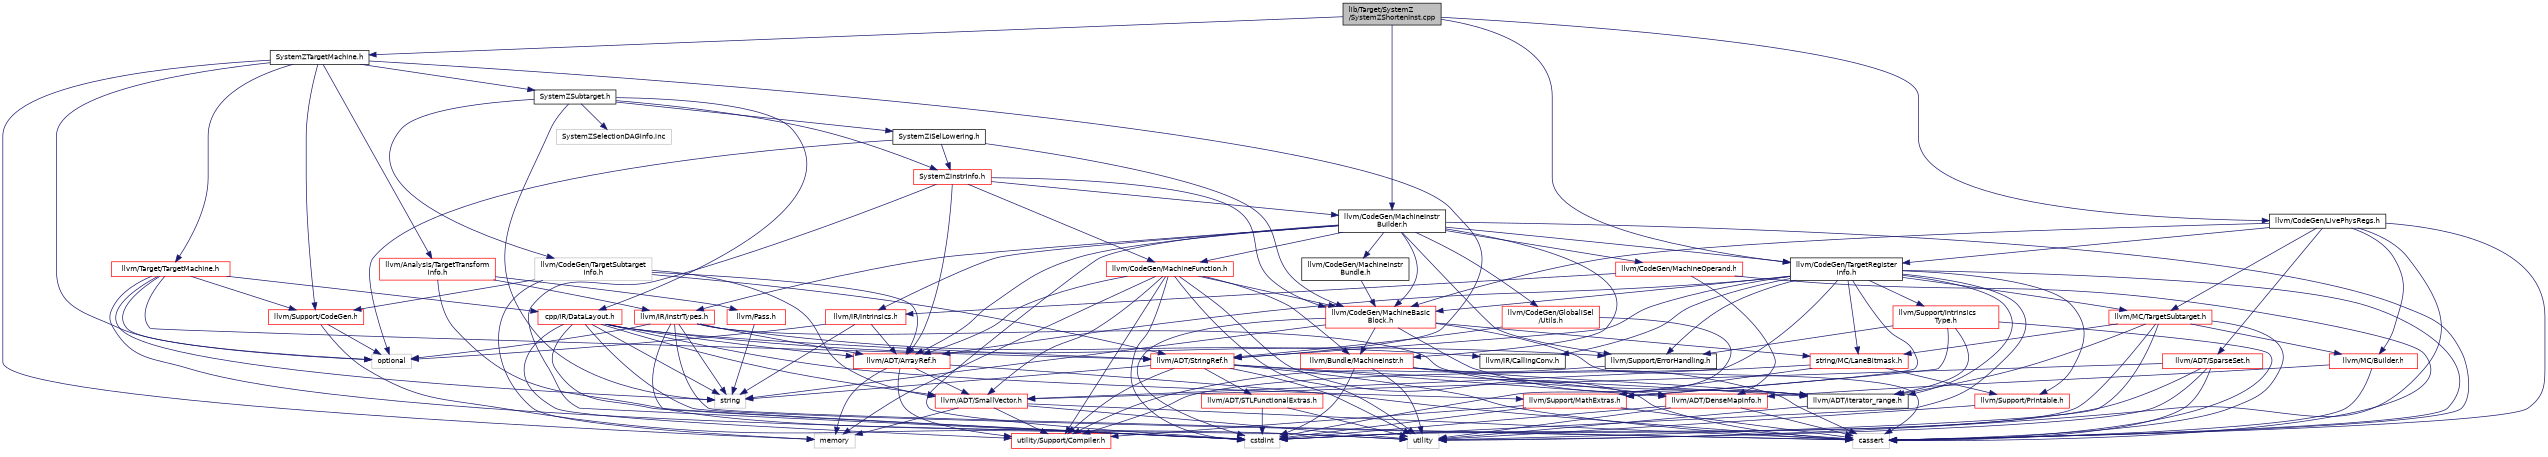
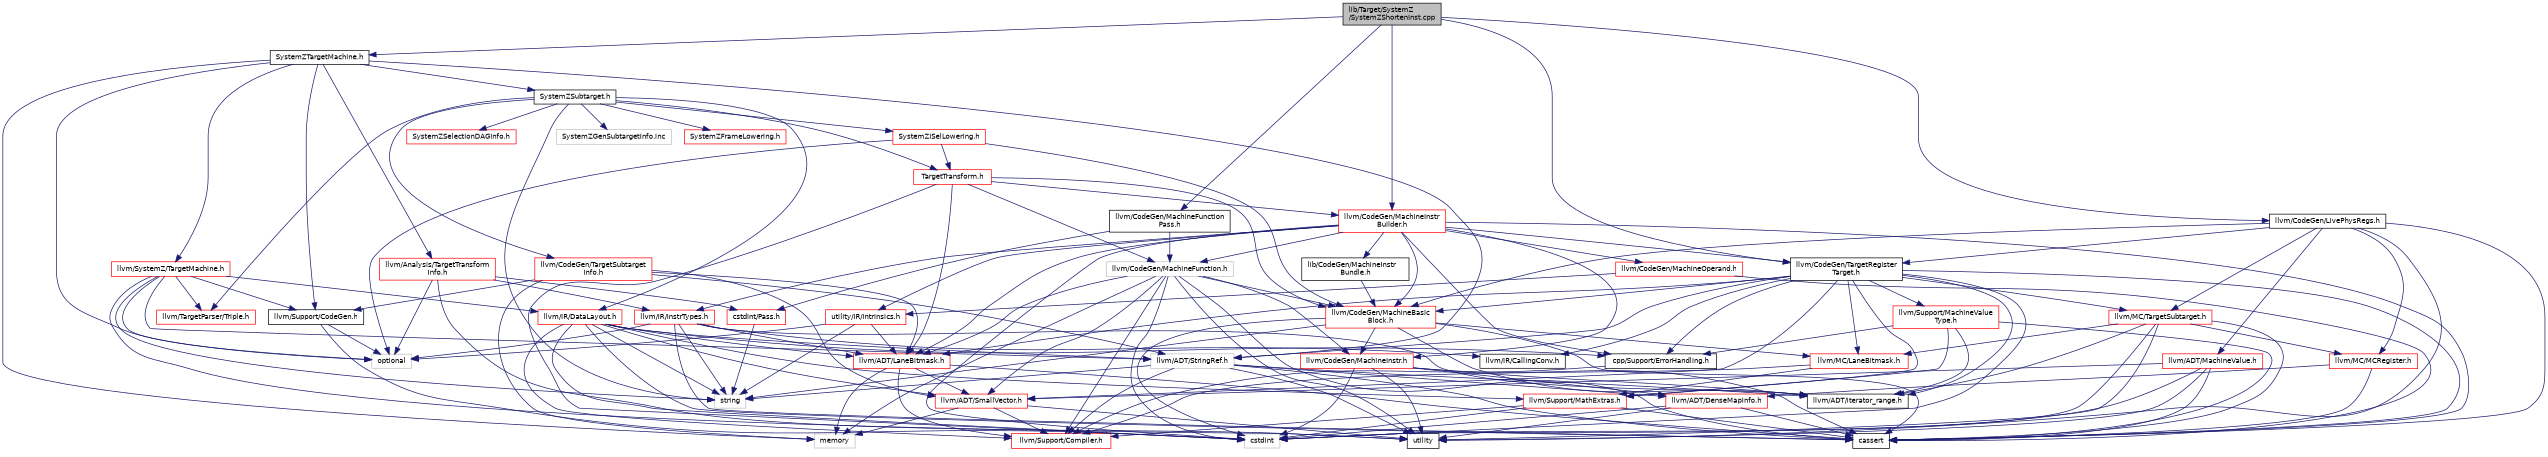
node "SystemZSelectionDAGInfo.h": added
node "SystemZSelectionDAGInfo.inc": label "SystemZSelectionDAGInfo.inc" -> "SystemZGenSubtargetInfo.inc"
node "SystemZFrameLowering.h": added
node "SystemZISelLowering.h": color black -> red
node "SystemZInstrInfo.h": label "SystemZInstrInfo.h" -> "TargetTransform.h"
node "llvm/CodeGen/MachineFunction Pass.h": added
node "llvm/CodeGen/MachineInstr Builder.h": color black -> red
node "llvm/Target/TargetMachine.h": label "llvm/Target/TargetMachine.h" -> "llvm/SystemZ/TargetMachine.h"
node "llvm/CodeGen/TargetSubtarget Info.h": color grey75 -> red
node "llvm/CodeGen/MachineFunction.h": color red -> grey75
node "llvm/CodeGen/MachineInstr Bundle.h": label "llvm/CodeGen/MachineInstr Bundle.h" -> "lib/CodeGen/MachineInstr Bundle.h"
node "llvm/CodeGen/TargetRegister Info.h": label "llvm/CodeGen/TargetRegister Info.h" -> "llvm/CodeGen/TargetRegister Target.h"
edge "llvm/Analysis/TargetTransform Info.h" -> "optional": added
node "llvm/TargetParser/Triple.h": added
node "llvm/Support/CodeGen.h": color red -> black
node "cpp/IR/DataLayout.h": label "cpp/IR/DataLayout.h" -> "llvm/IR/DataLayout.h"
node "llvm/Pass.h": label "llvm/Pass.h" -> "cstdint/Pass.h"
node "llvm/IR/Intrinsics.h": label "llvm/IR/Intrinsics.h" -> "utility/IR/Intrinsics.h"
node "llvm/CodeGen/GlobalISel /Utils.h": removed
node "llvm/Support/Intrinsics Type.h": label "llvm/Support/Intrinsics Type.h" -> "llvm/Support/MachineValue Type.h"
edge "llvm/CodeGen/MachineOperand.h" -> "llvm/ADT/DenseMapInfo.h": removed
node "llvm/ADT/ArrayRef.h": label "llvm/ADT/ArrayRef.h" -> "llvm/ADT/LaneBitmask.h"
node "llvm/ADT/StringRef.h": color red -> grey75
node "llvm/Bundle/MachineInstr.h": label "llvm/Bundle/MachineInstr.h" -> "llvm/CodeGen/MachineInstr.h"
node "llvm/Support/ErrorHandling.h": label "llvm/Support/ErrorHandling.h" -> "cpp/Support/ErrorHandling.h"
node "string/MC/LaneBitmask.h": label "string/MC/LaneBitmask.h" -> "llvm/MC/LaneBitmask.h"
node "llvm/ADT/SparseSet.h": label "llvm/ADT/SparseSet.h" -> "llvm/ADT/MachineValue.h"
node "llvm/MC/Builder.h": label "llvm/MC/Builder.h" -> "llvm/MC/MCRegister.h"
node "llvm/ADT/STLFunctionalExtras.h": removed
node "llvm/Support/Printable.h": removed
edge "llvm/ADT/SmallVector.h" -> "cassert": removed
edge "llvm/IR/InstrTypes.h" -> "cstdint": removed
edge "llvm/ADT/iterator_range.h" -> "utility": removed
node "utility/Support/Compiler.h": label "utility/Support/Compiler.h" -> "llvm/Support/Compiler.h"
node "utility": color grey75 -> black
node "cassert": color grey75 -> black
